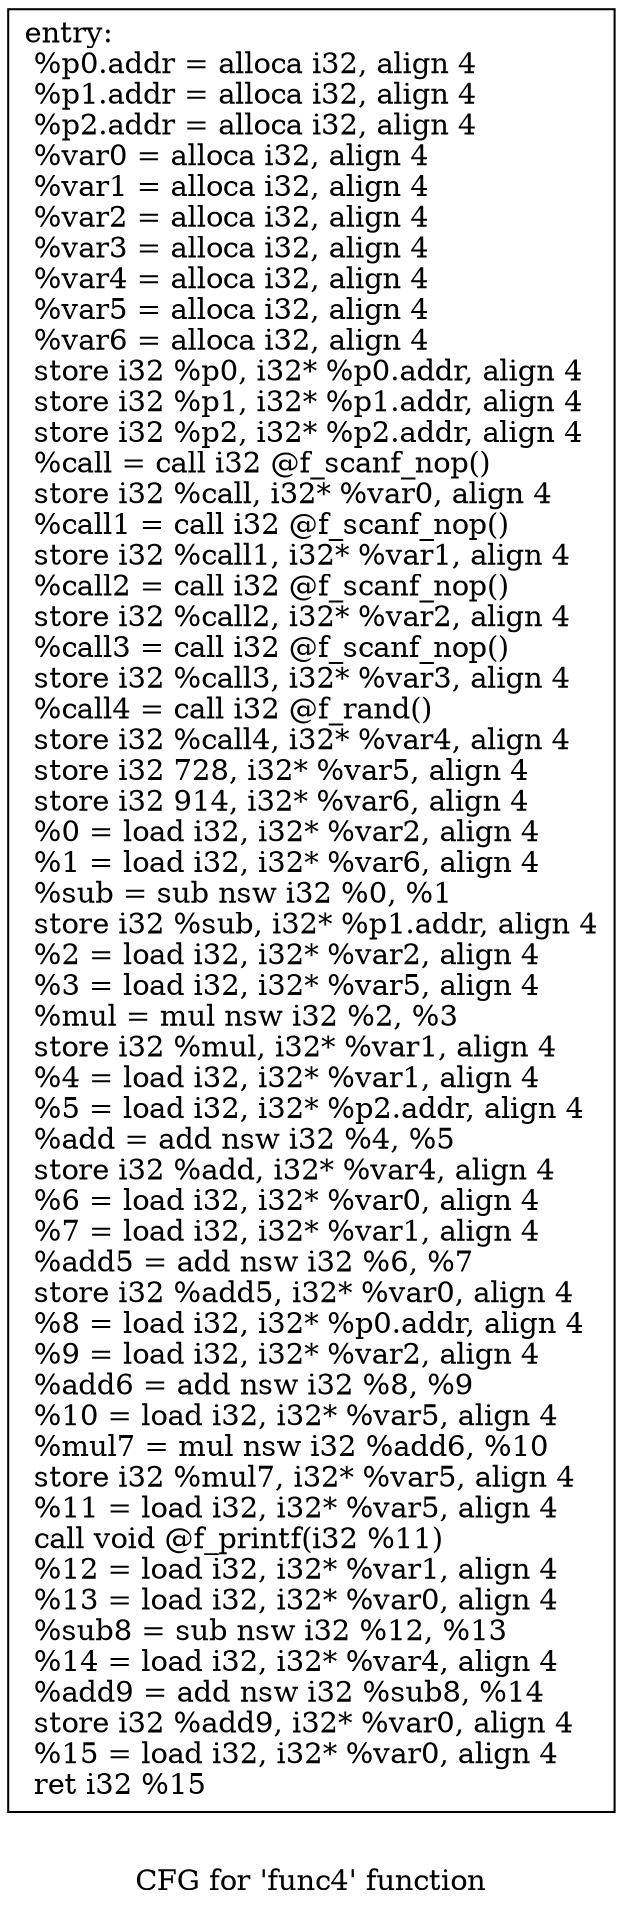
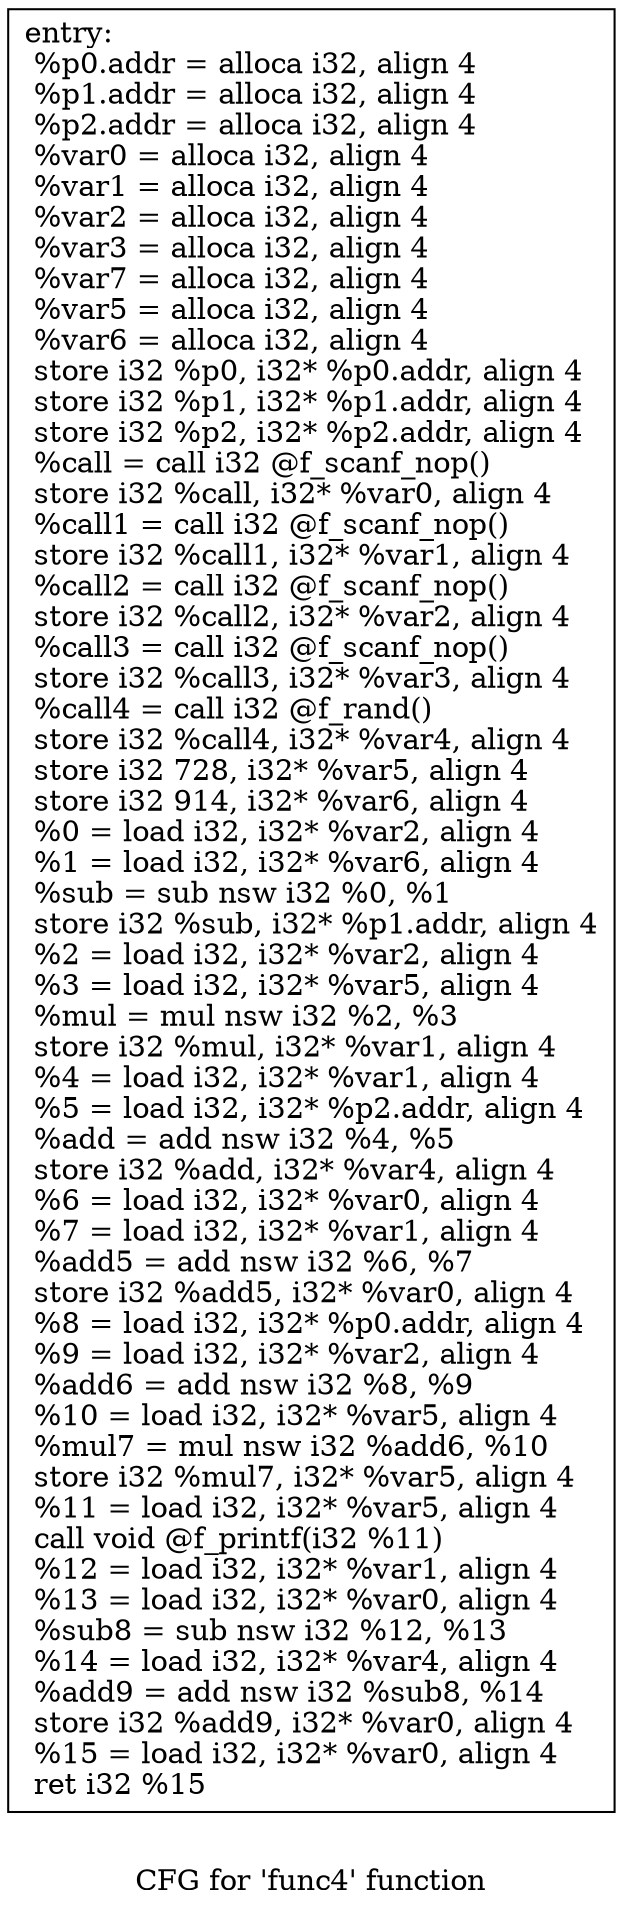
node "entry:": text "%var4 = alloca i32, align 4" -> "%var7 = alloca i32, align 4"
